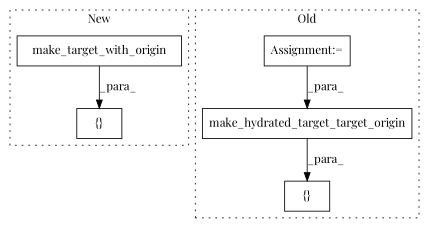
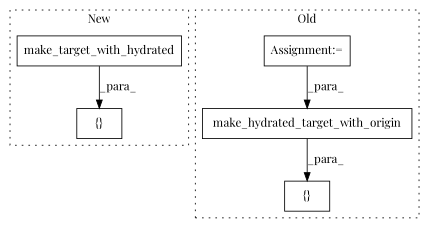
node "make_target_with_origin": label "make_target_with_origin" -> "make_target_with_hydrated"
node "make_hydrated_target_target_origin": label "make_hydrated_target_target_origin" -> "make_hydrated_target_with_origin"
